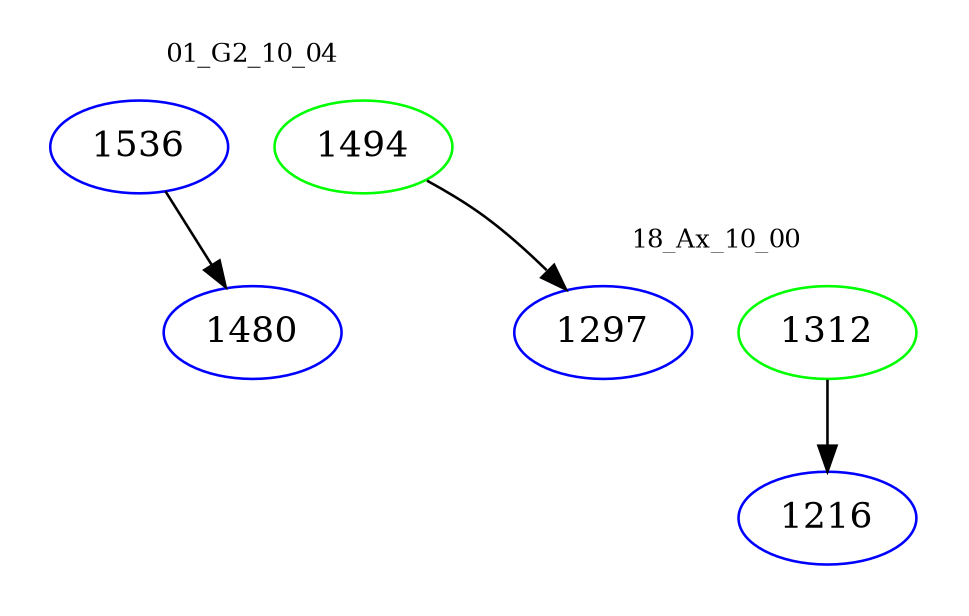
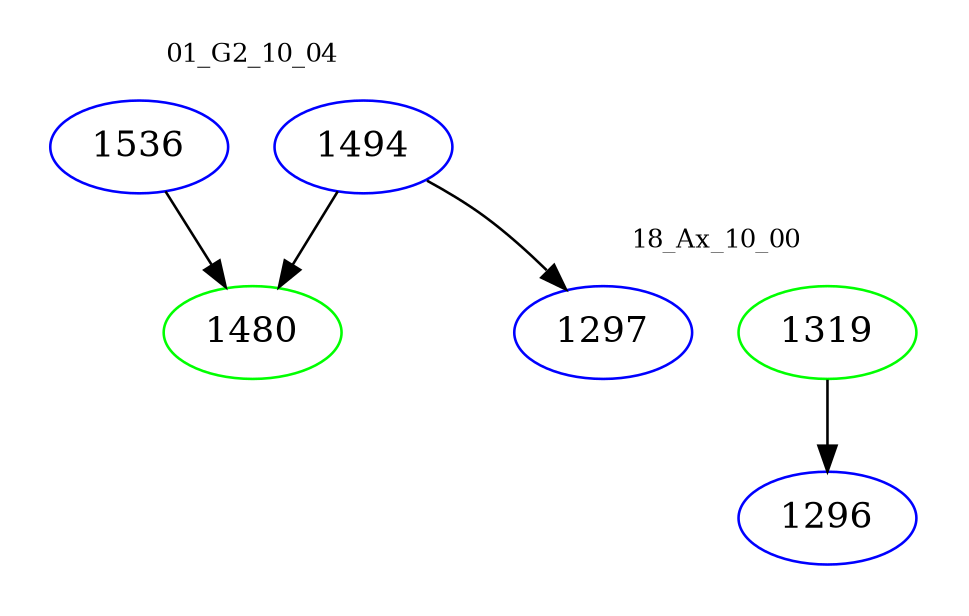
node "1494": color green -> blue
edge "1494" -> "1480": added
node "1480": color blue -> green
node "1312": label "1312" -> "1319"
node "1216": label "1216" -> "1296"
